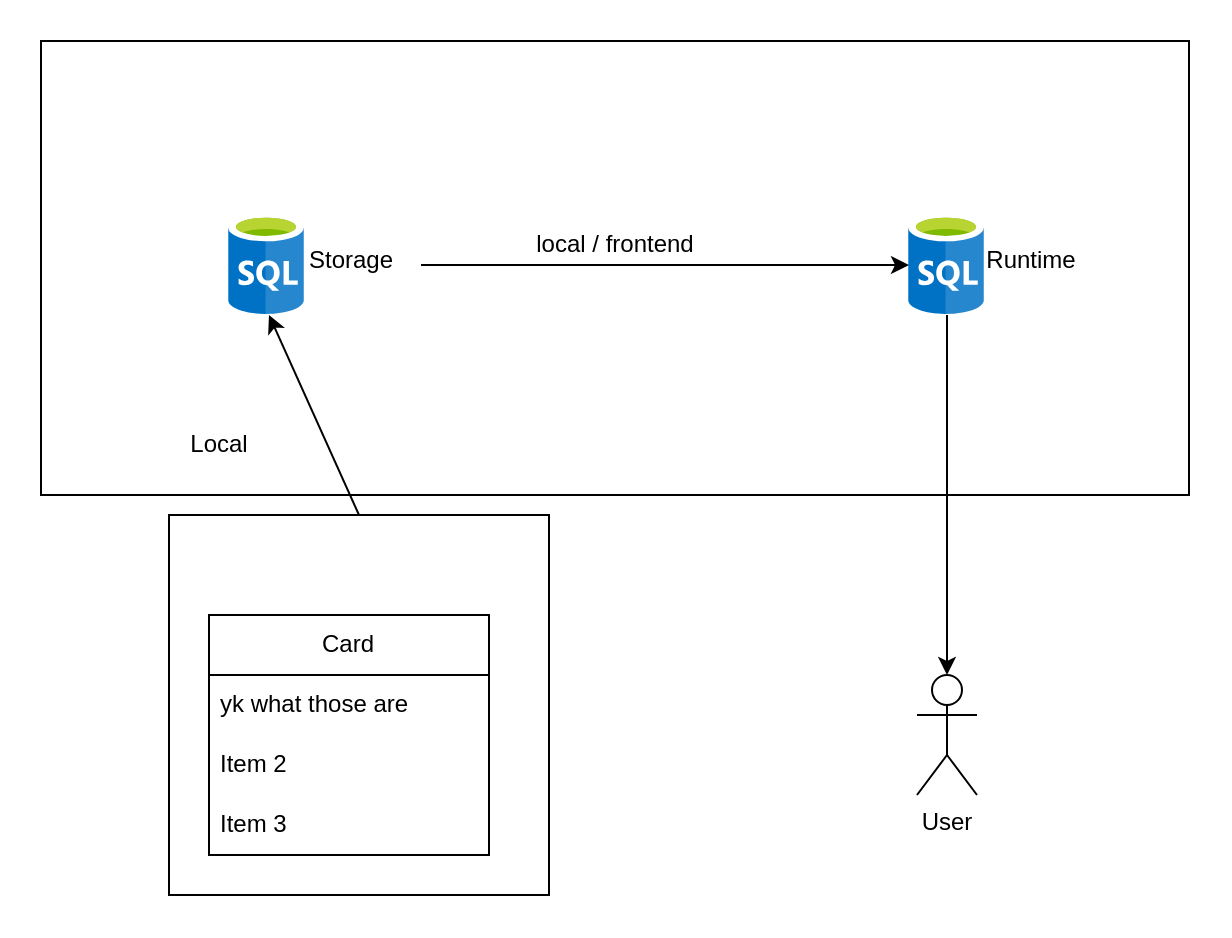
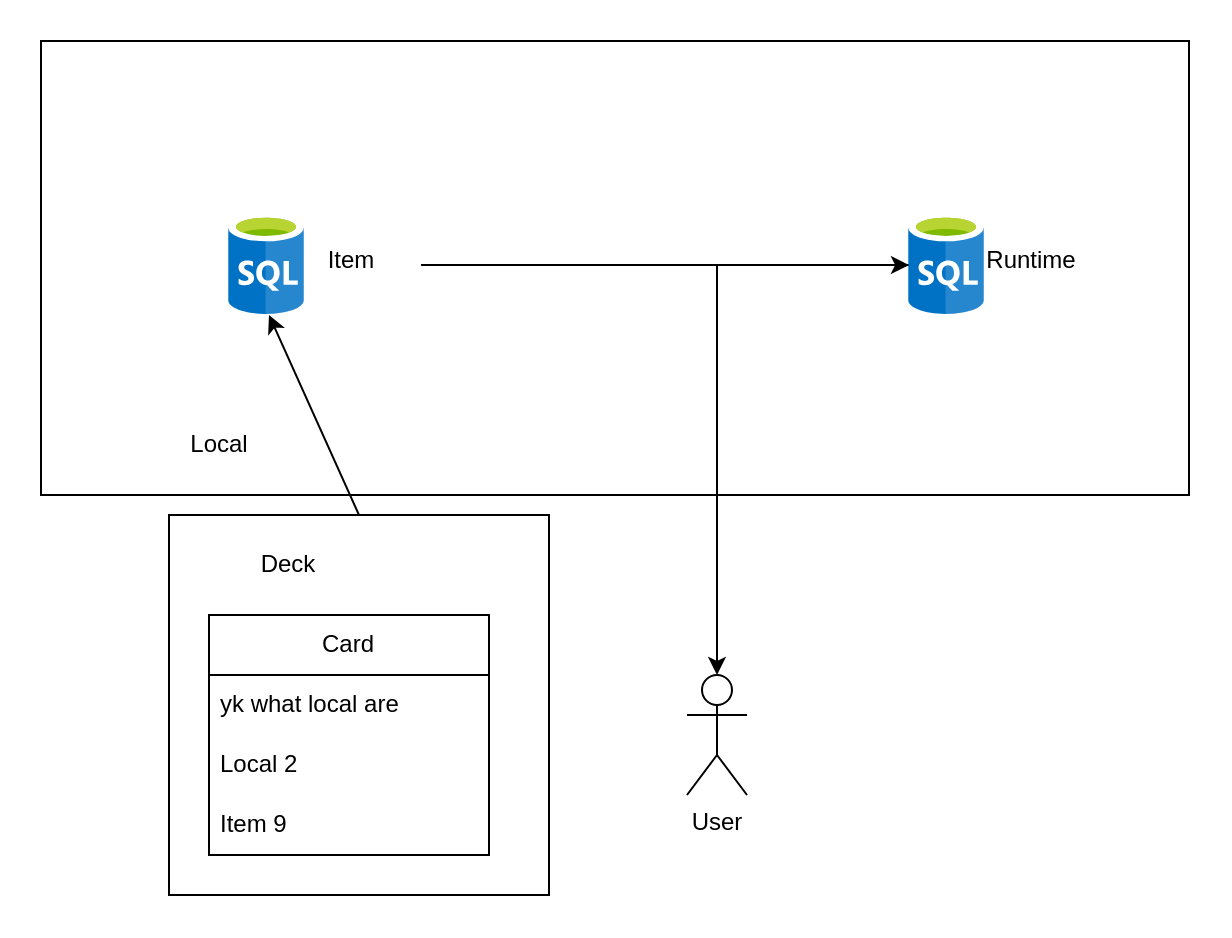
node "local / frontend": removed
node "Storage": label "Storage" -> "Item"
node "Deck": added
node "yk what those are": label "yk what those are" -> "yk what local are"
node "User": moved (947, 735) -> (717, 735)
node "Item 2": label "Item 2" -> "Local 2"
node "Item 3": label "Item 3" -> "Item 9"
